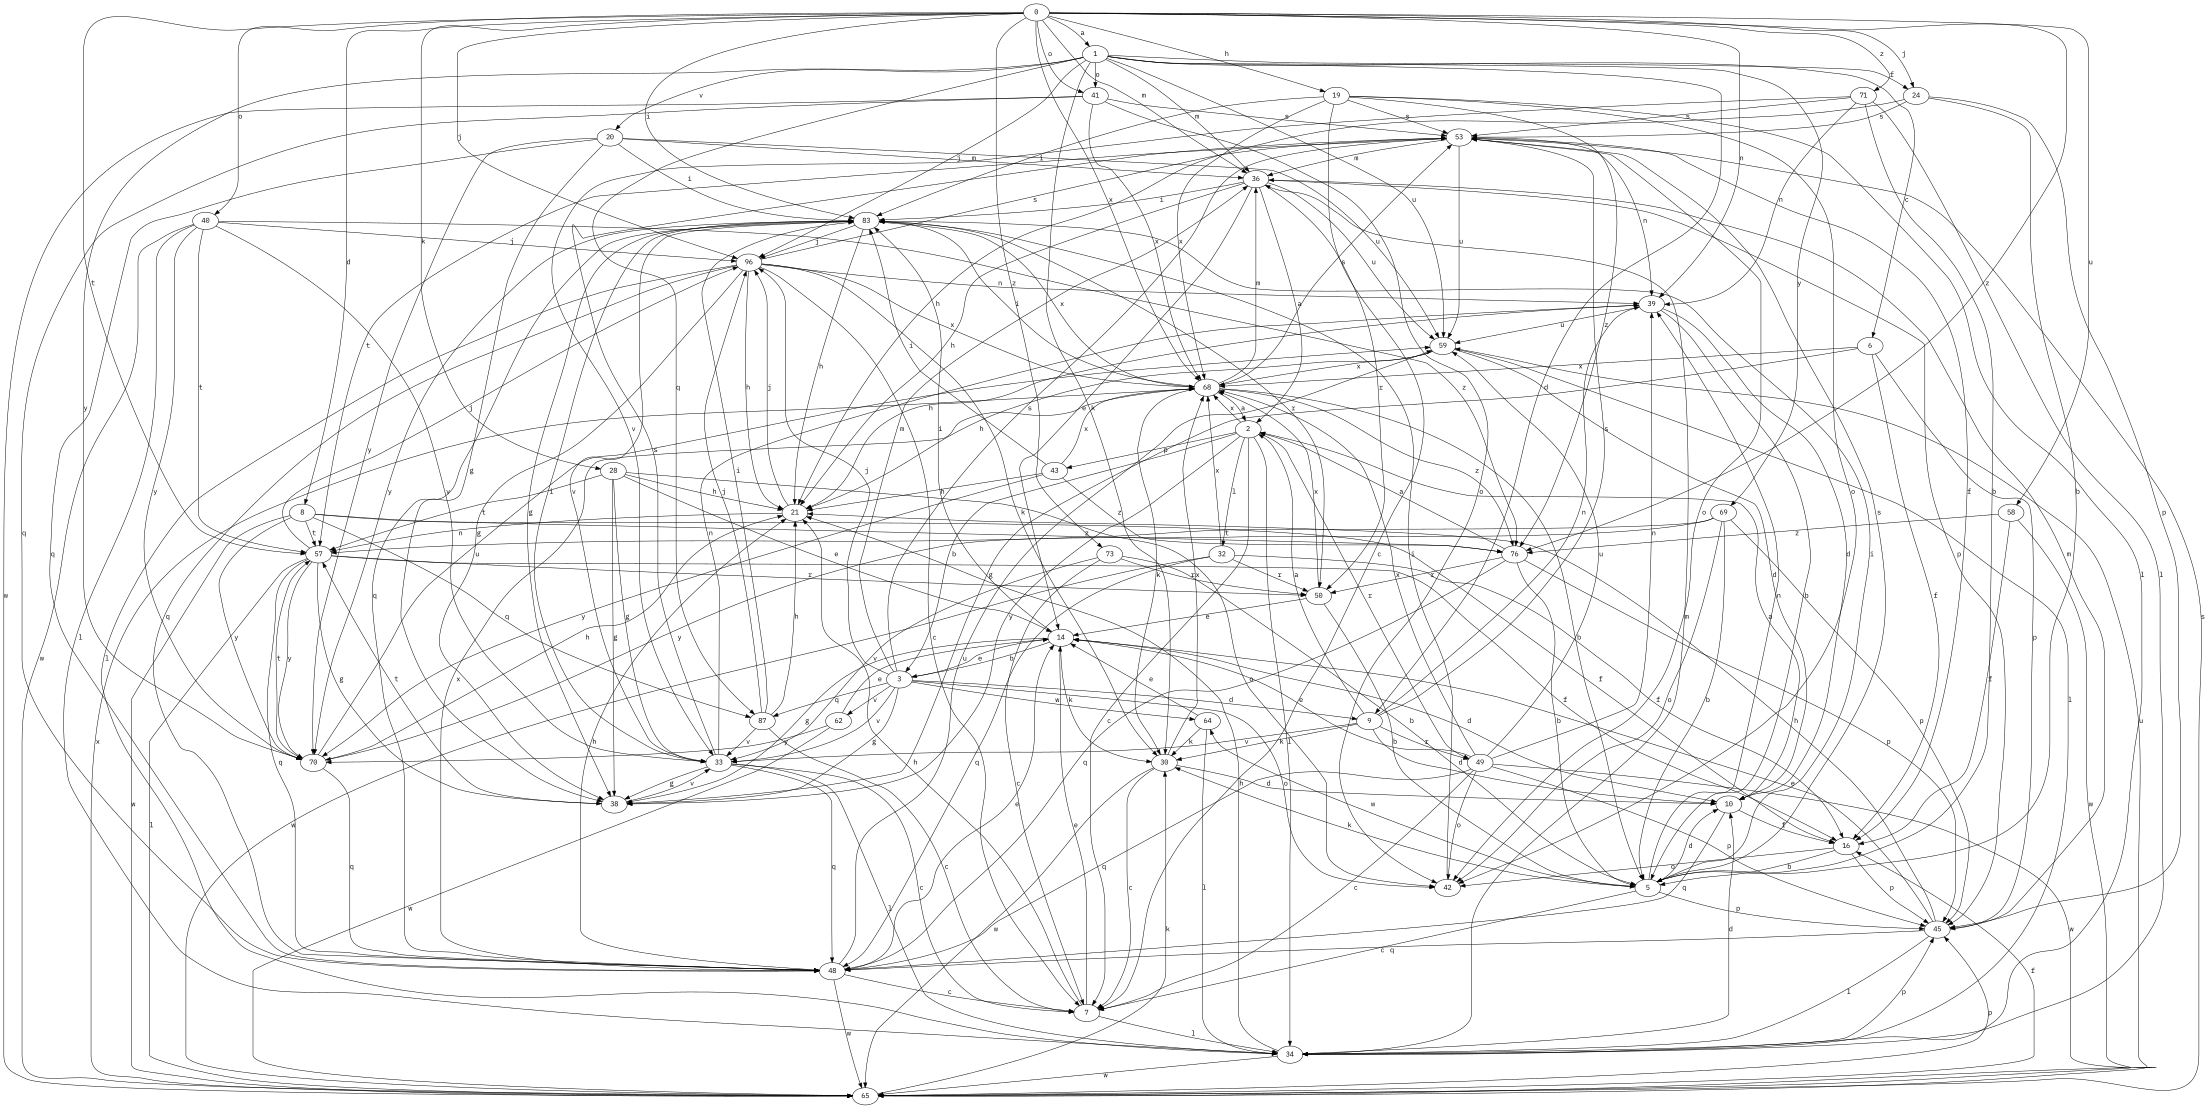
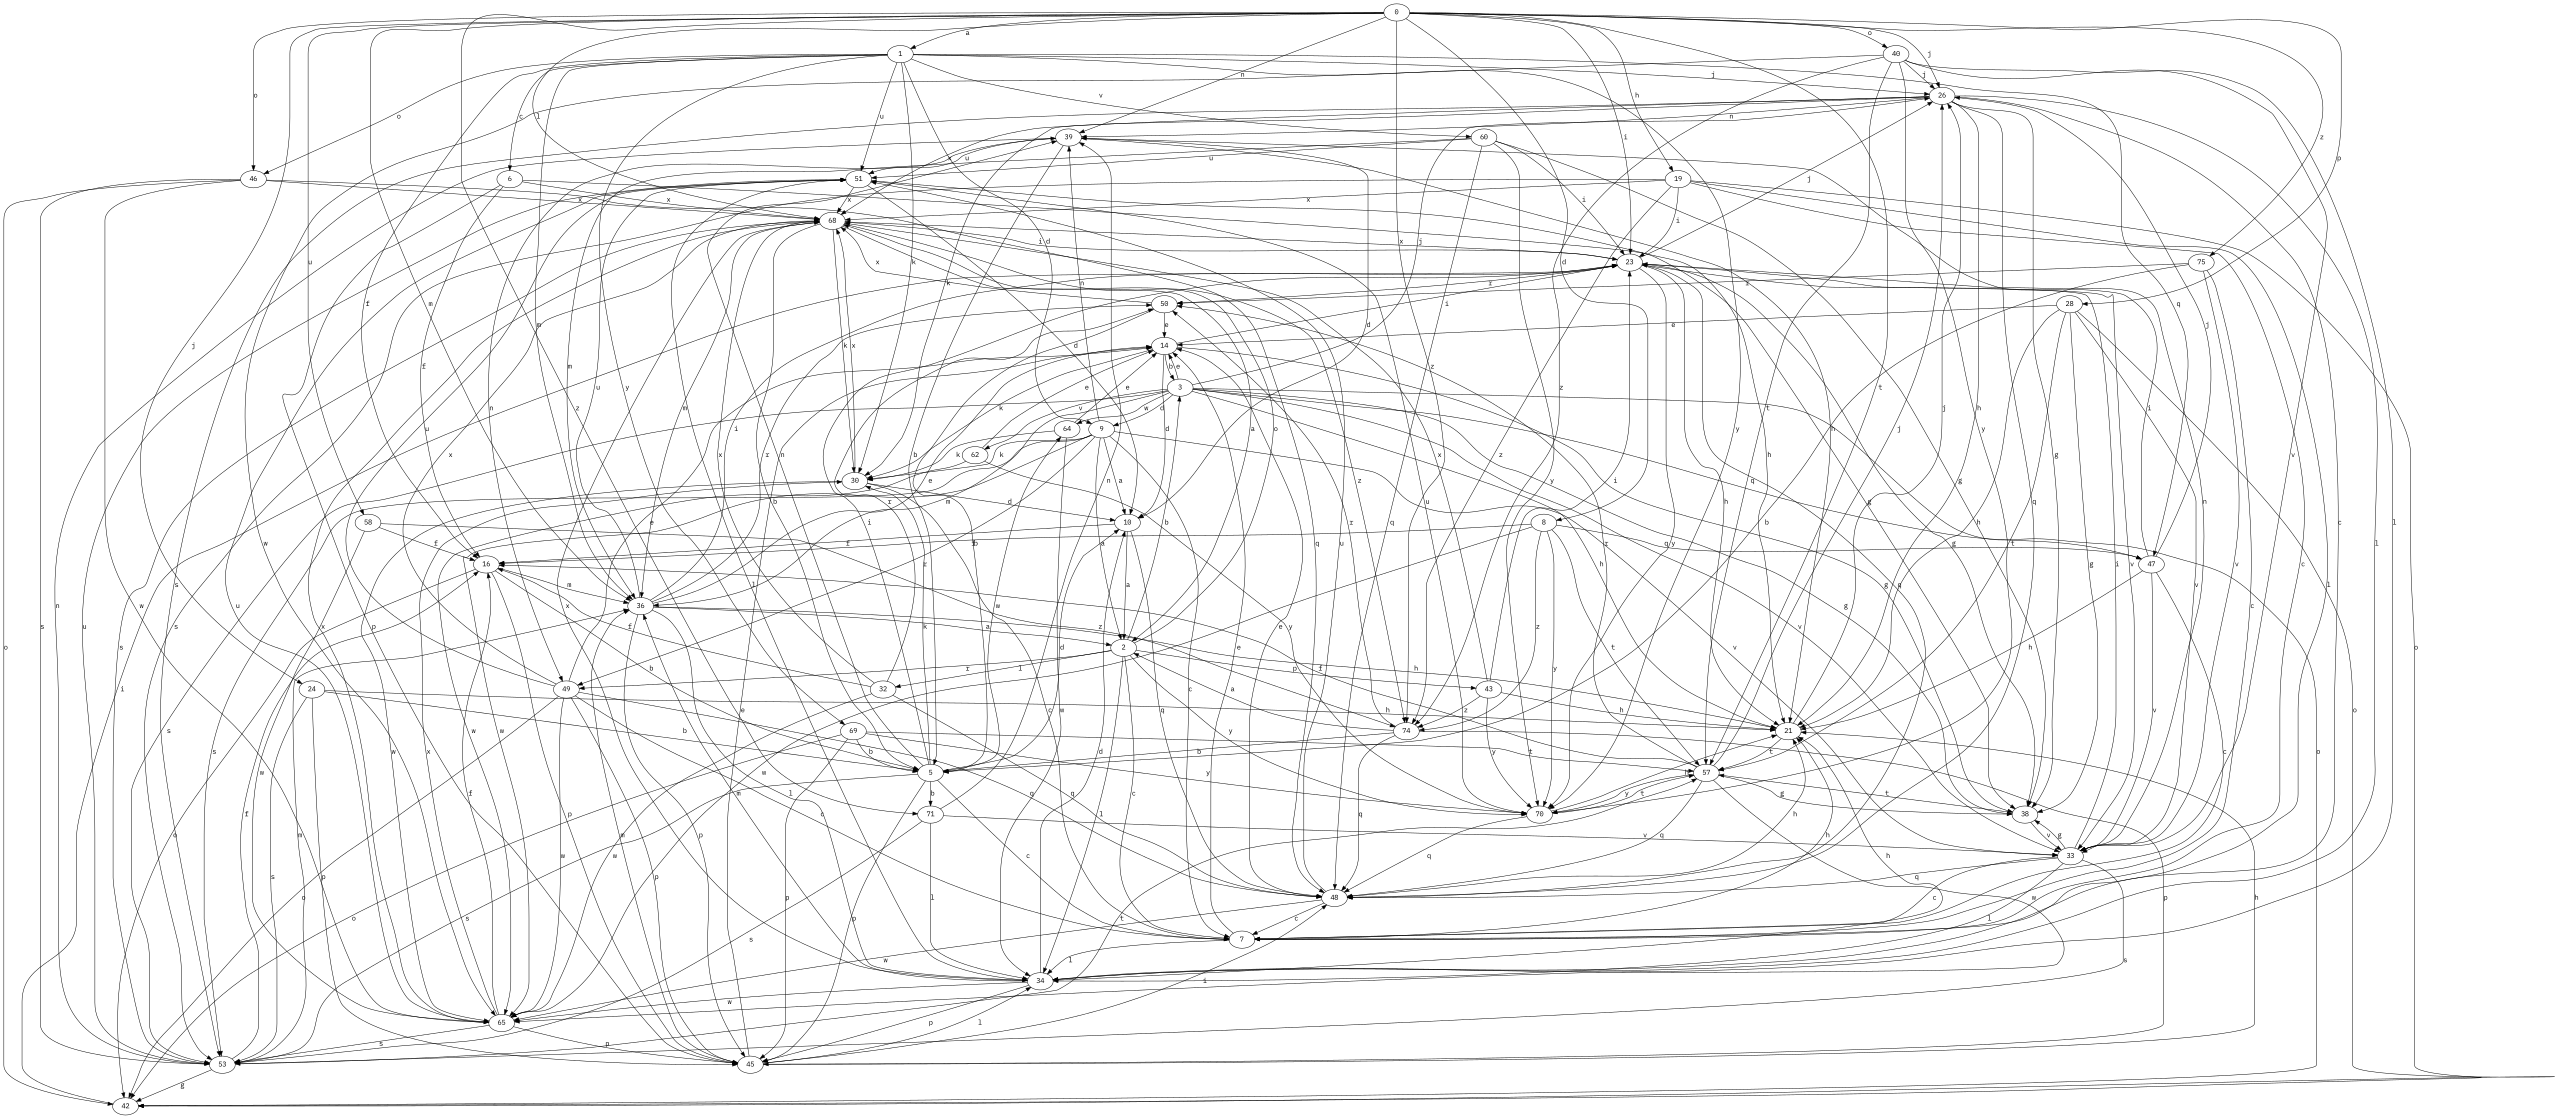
edge "1" -> "24": now "1" -> "16"
node "41": label "41" -> "46"
node "20": label "20" -> "60"
edge "0" -> "68": label "x" -> "l"
node "83": label "83" -> "23"
edge "0" -> "28": label "k" -> "p"
node "96": label "96" -> "26"
node "59": label "59" -> "51"
edge "2" -> "68": label "x" -> "o"
edge "3" -> "21": added, label "h"
edge "53" -> "42": label "o" -> "g"
edge "21" -> "57": label "n" -> "t"
edge "9" -> "65": added, label "w"
node "73": label "73" -> "75"
node "76": label "76" -> "74"
edge "48" -> "68": now "34" -> "68"
edge "16" -> "36": added, label "m"
edge "49" -> "39": reversed
edge "71" -> "5": reversed
edge "28" -> "33": label "g" -> "v"
edge "9" -> "7": added, label "c"
edge "2" -> "38": now "2" -> "70"
node "87": label "87" -> "47"
edge "9" -> "10": label "d" -> "a"
edge "36" -> "34": added, label "l"
edge "57" -> "65": label "l" -> "w"
edge "64" -> "34": label "l" -> "w"
edge "65" -> "30": label "k" -> "x"
edge "45" -> "48": label "q" -> "i"
